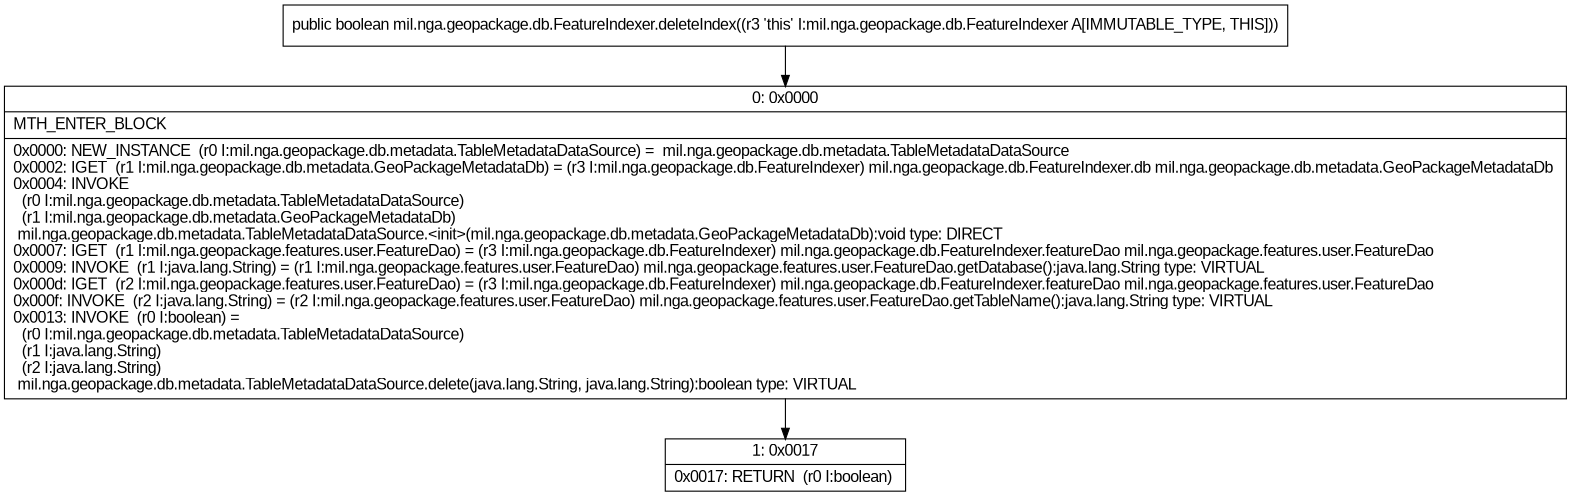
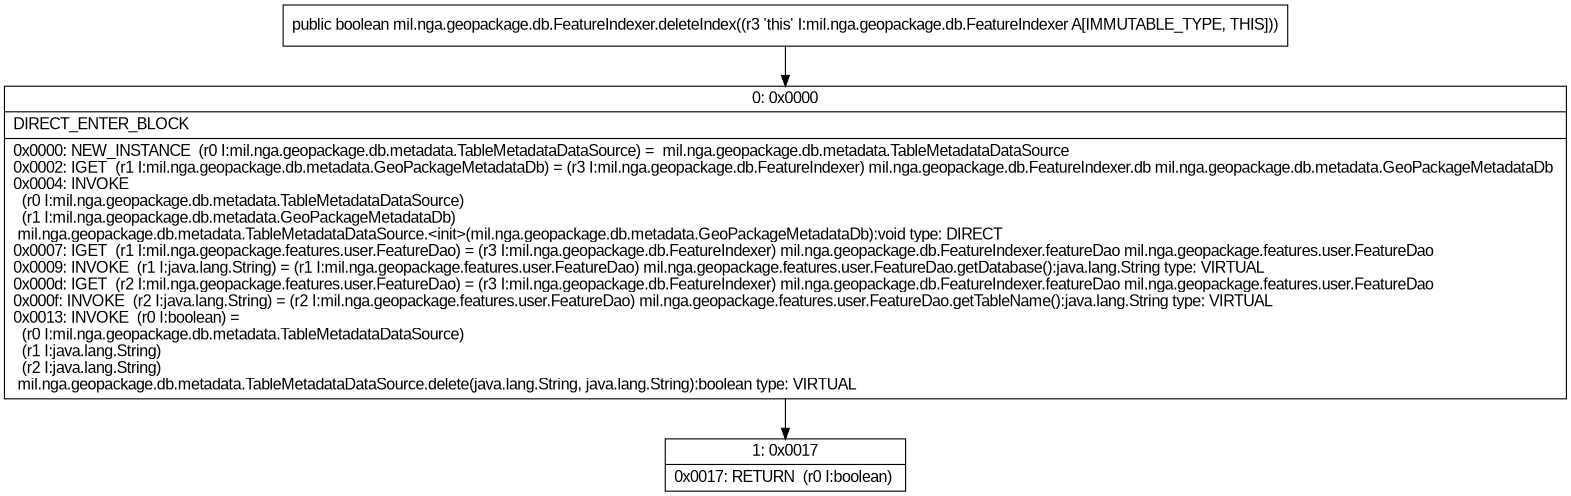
node "0: 0x0000": text "MTH_ENTER_BLOCK" -> "DIRECT_ENTER_BLOCK"
